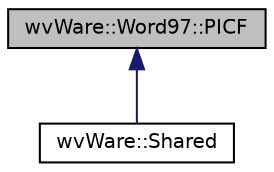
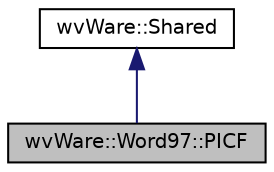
edge "wvWare::Shared" -> "wvWare::Word97::PICF": reversed
